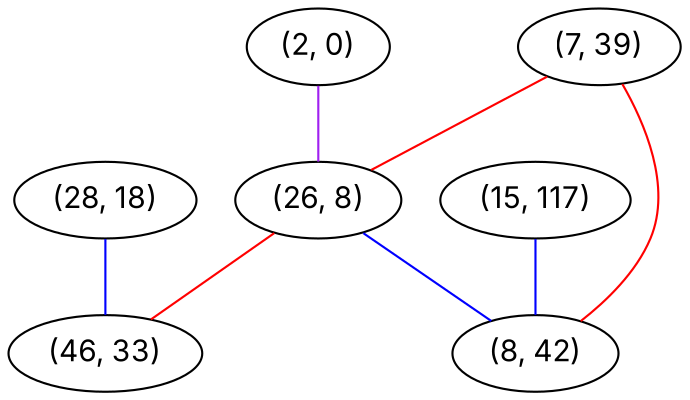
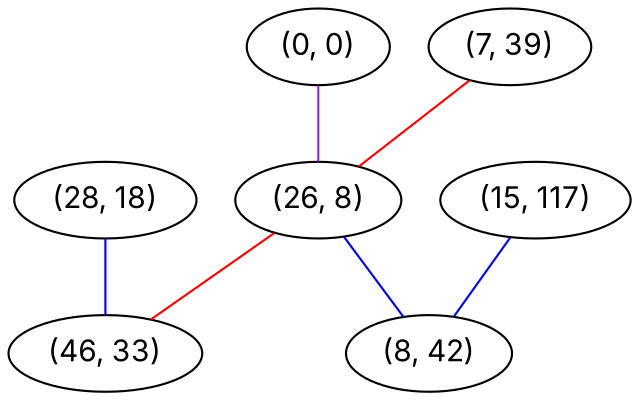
node "(2, 0)": label "(2, 0)" -> "(0, 0)"
edge "(7, 39)" -- "(8, 42)": removed
